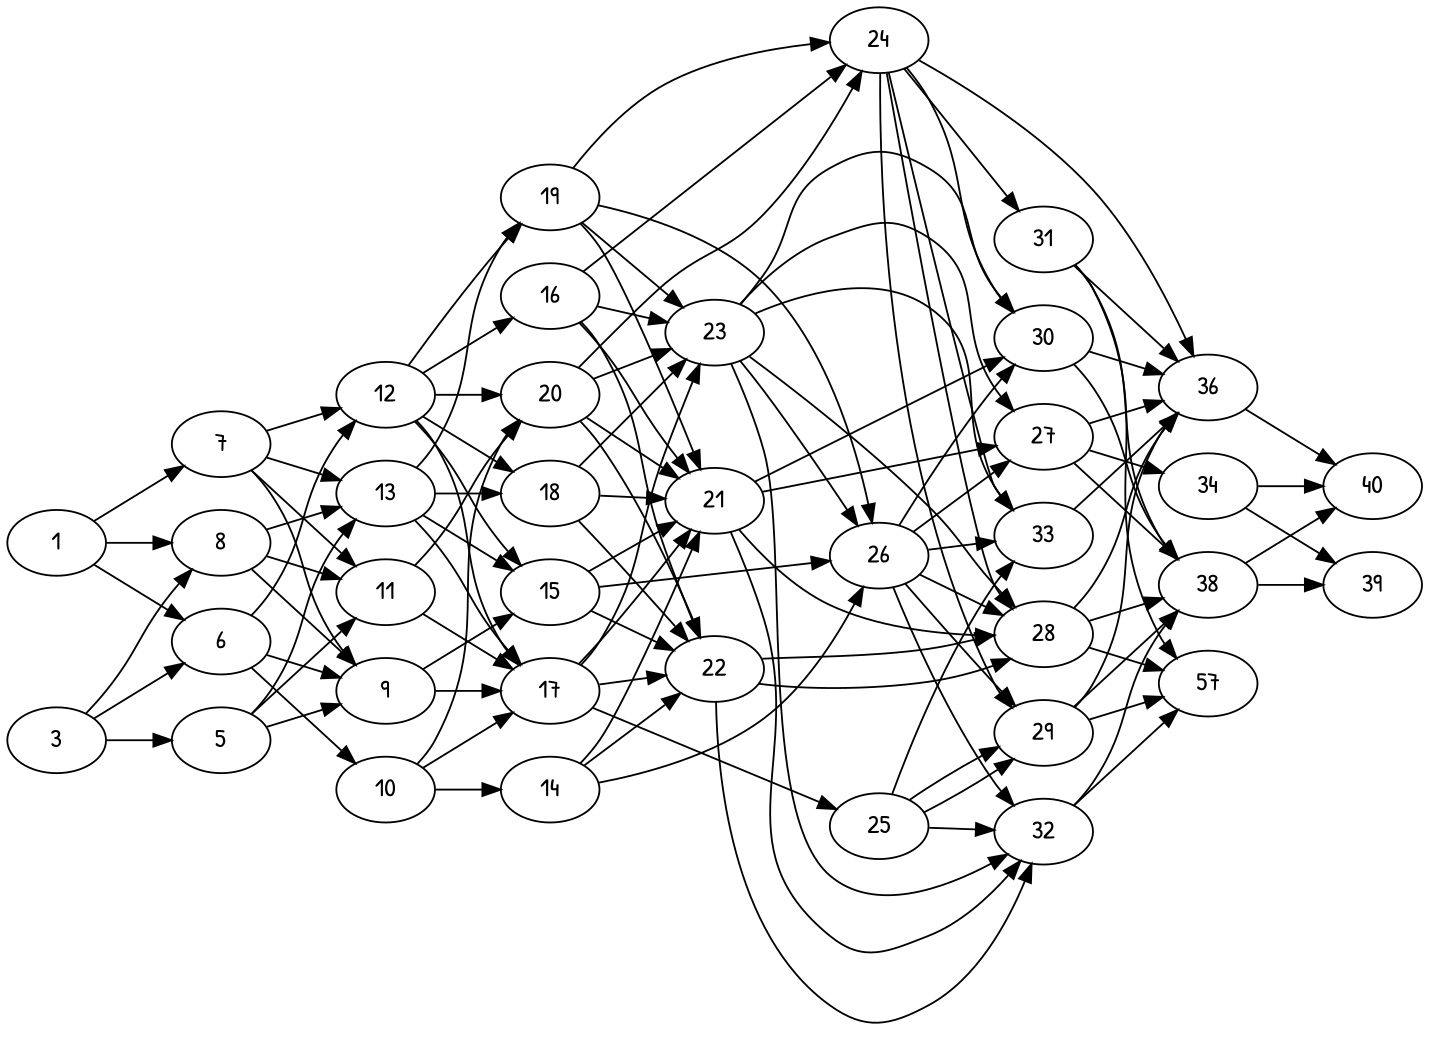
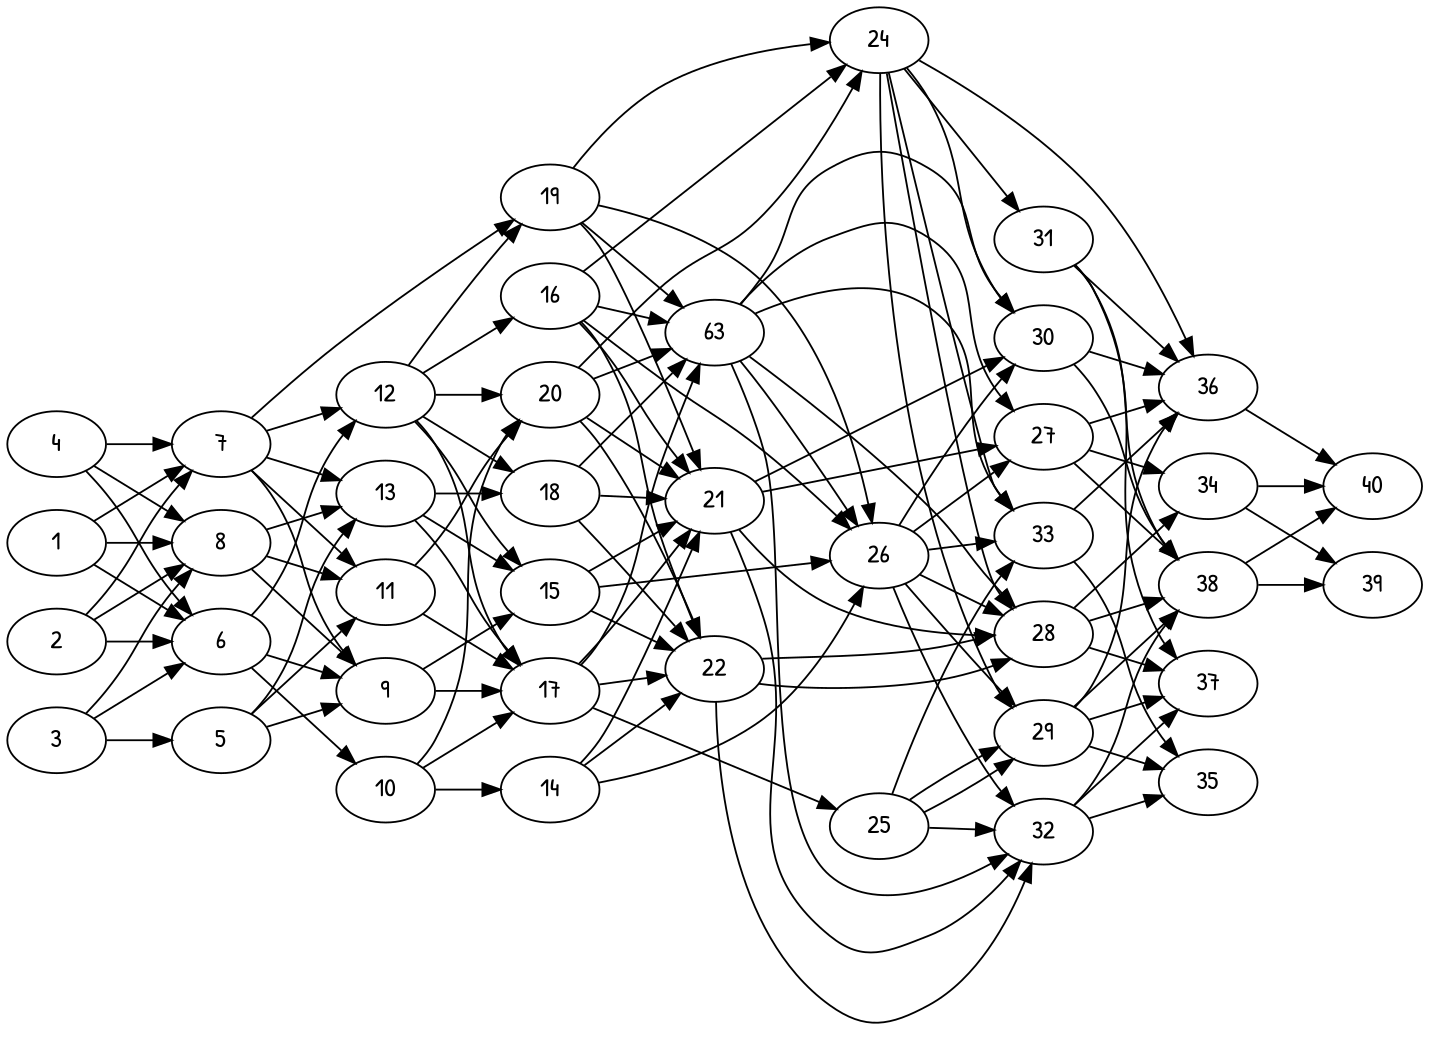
node "23": label "23" -> "63"
edge "13" -> "19": now "7" -> "19"
edge "16" -> "26": added
node "4": added
edge "28" -> "36": now "28" -> "34"
node "2": added
node "57": label "57" -> "37"
node "35": added
